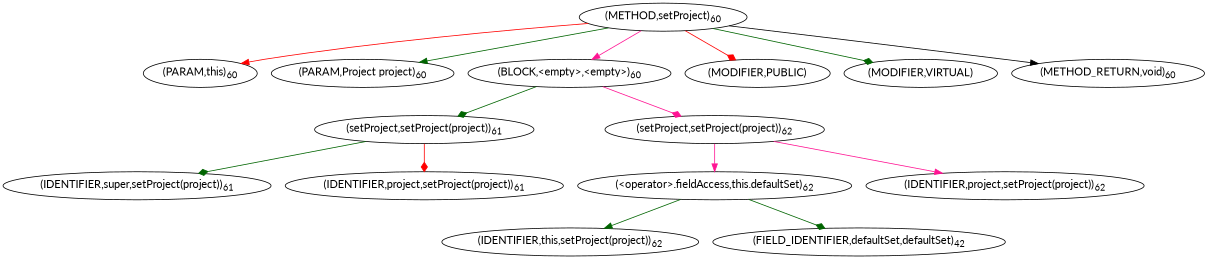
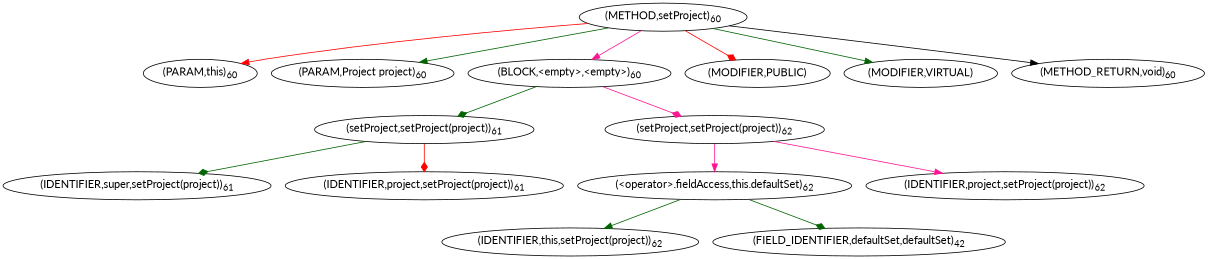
edge "(METHOD,setProject)" -> "(MODIFIER,VIRTUAL)": arrowhead diamond -> normal
